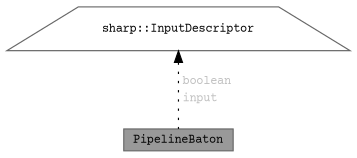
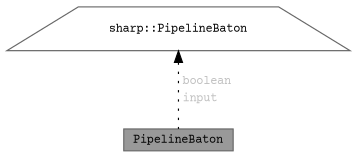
node "sharp::InputDescriptor": label "sharp::InputDescriptor" -> "sharp::PipelineBaton"
